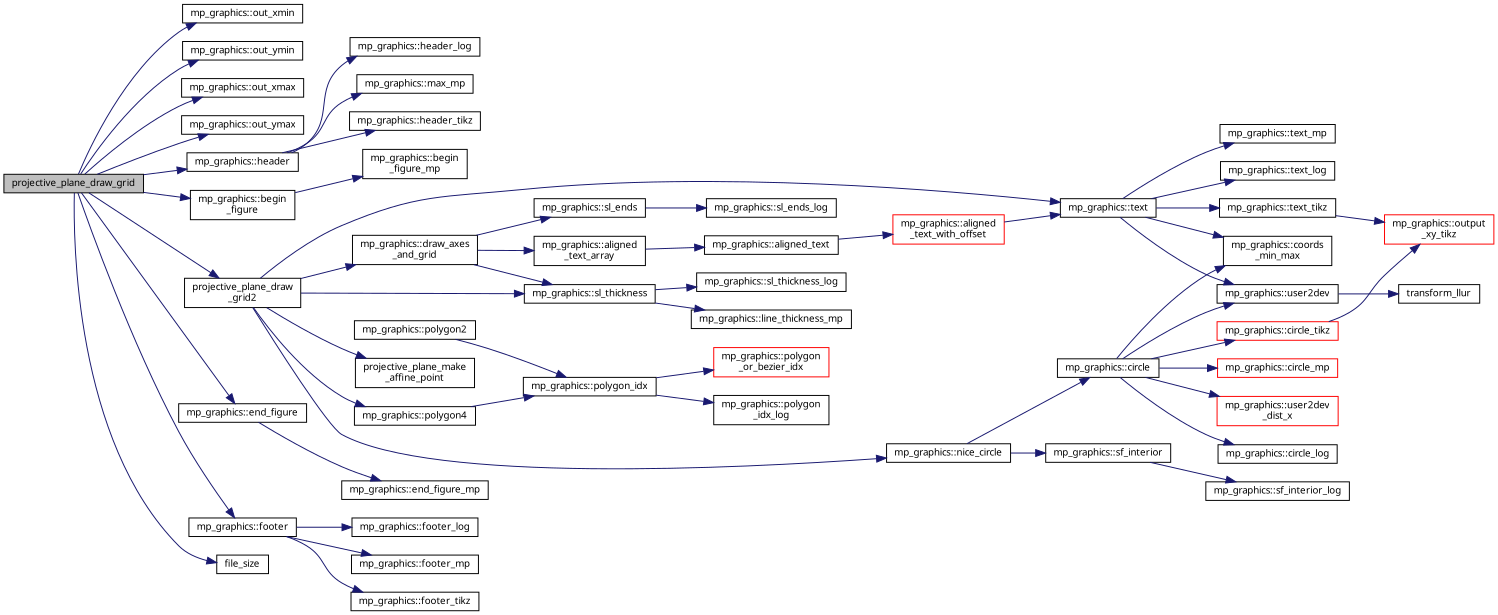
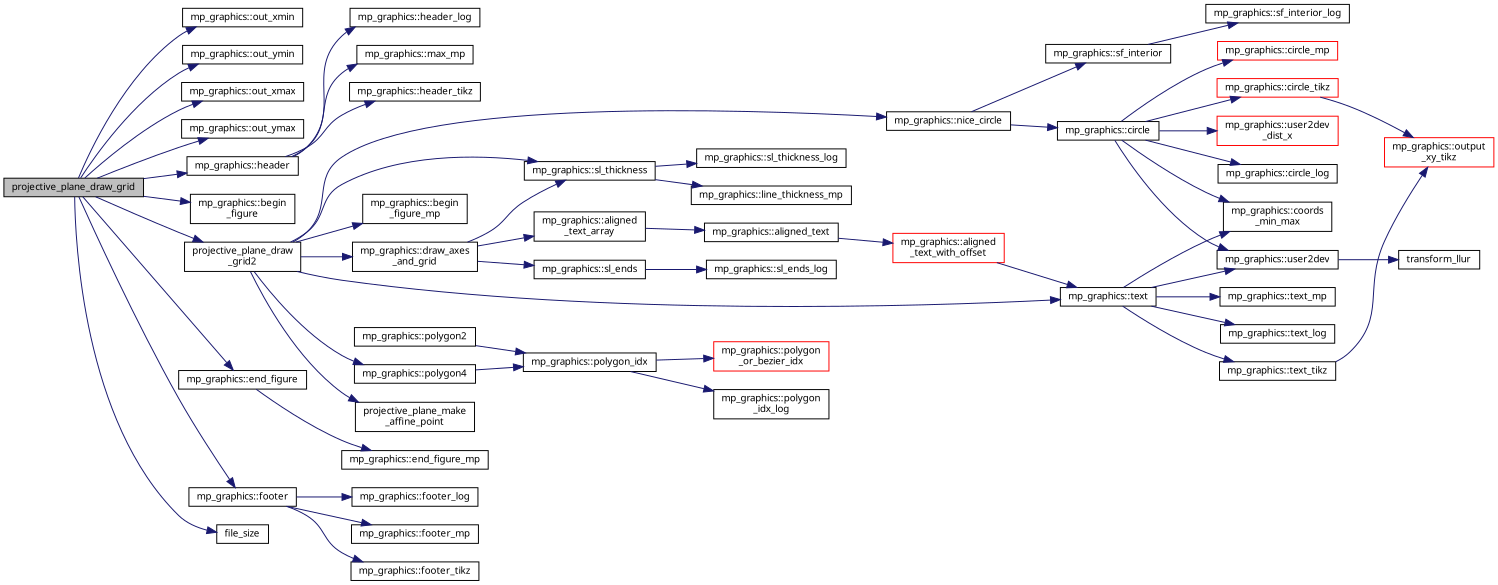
edge "mp_graphics::begin _figure" -> "mp_graphics::begin _figure_mp": now "projective_plane_draw _grid2" -> "mp_graphics::begin _figure_mp"
